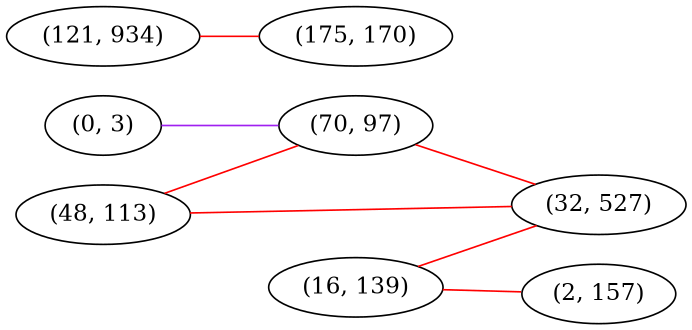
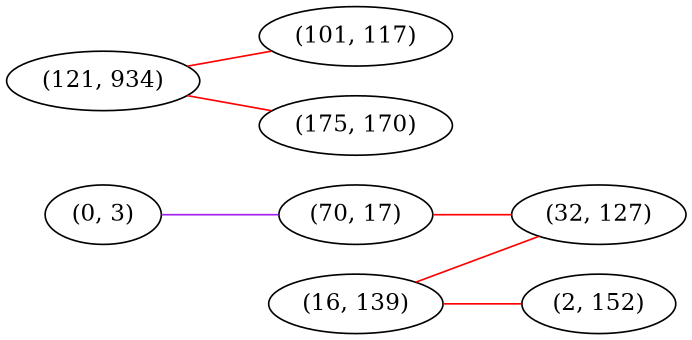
node "(101, 117)": added
node "(70, 97)": label "(70, 97)" -> "(70, 17)"
node "(32, 527)": label "(32, 527)" -> "(32, 127)"
node "(48, 113)": removed
node "(2, 157)": label "(2, 157)" -> "(2, 152)"
